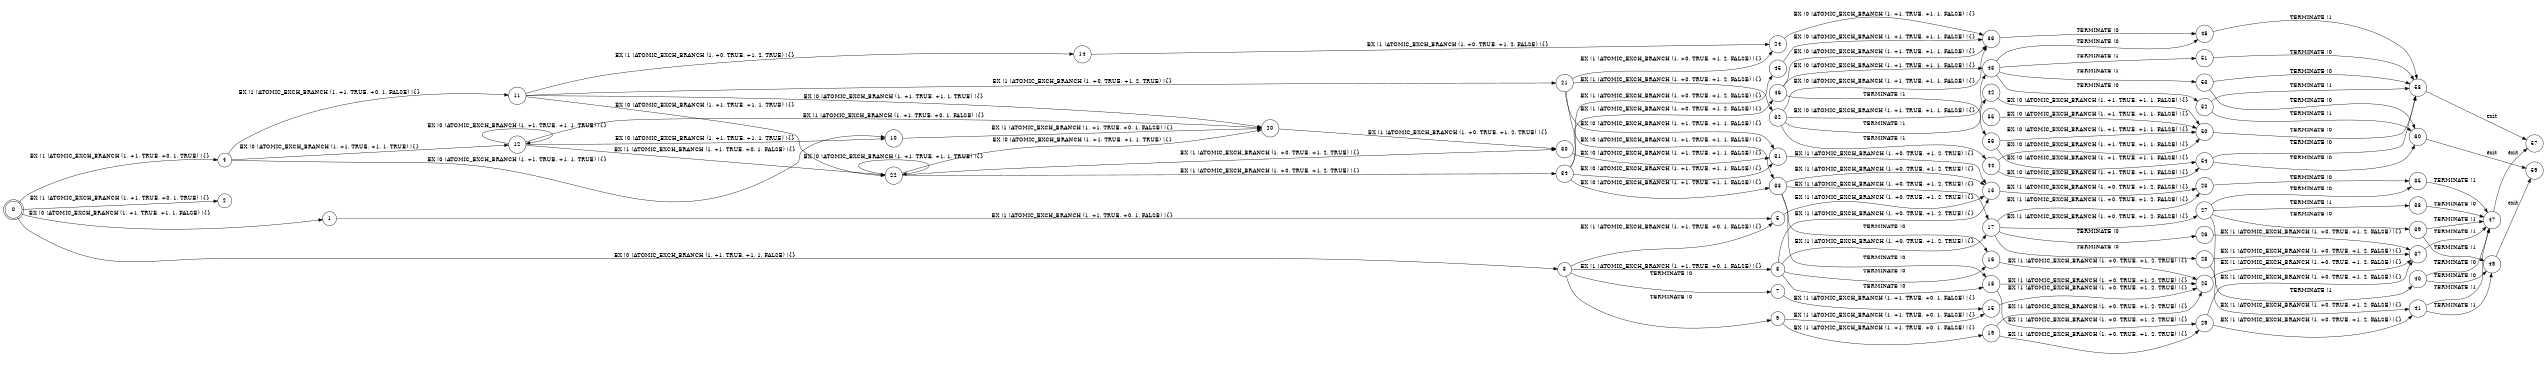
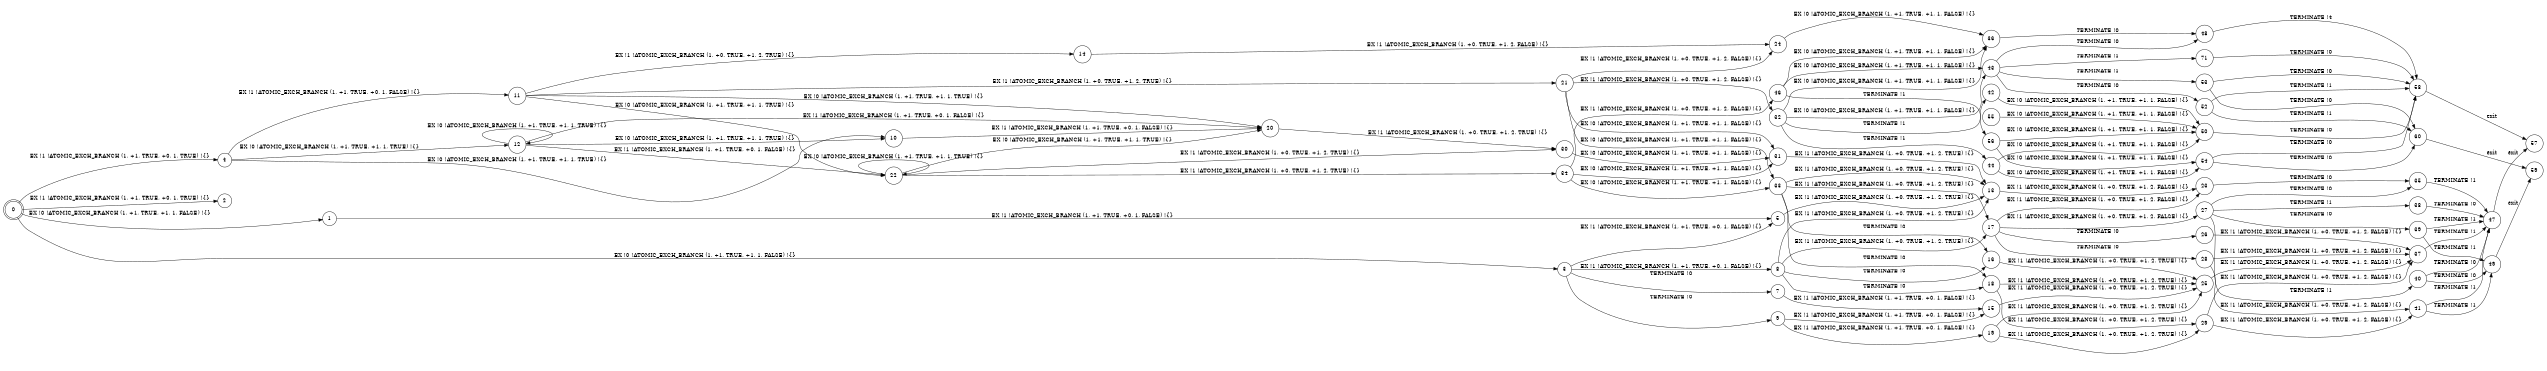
edge "48" -> "58": label "TERMINATE !1" -> "TERMINATE !4"
node "51": label "51" -> "71"
node "45": removed
